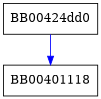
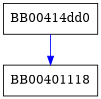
node "BB00424dd0": label "BB00424dd0" -> "BB00414dd0"
